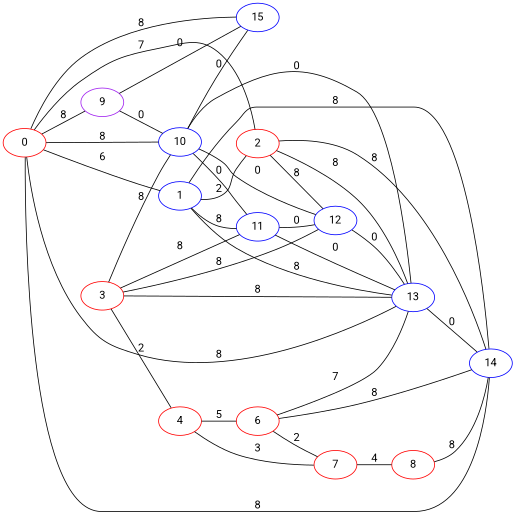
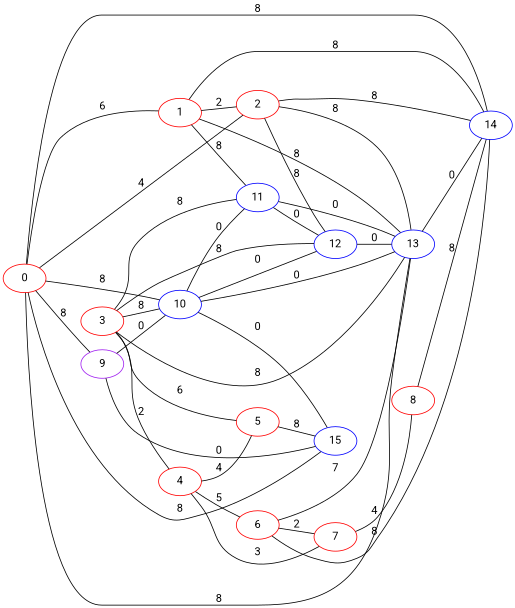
edge "0" -- "2": label "7" -> "4"
node "1": color blue -> red
node "5": added
